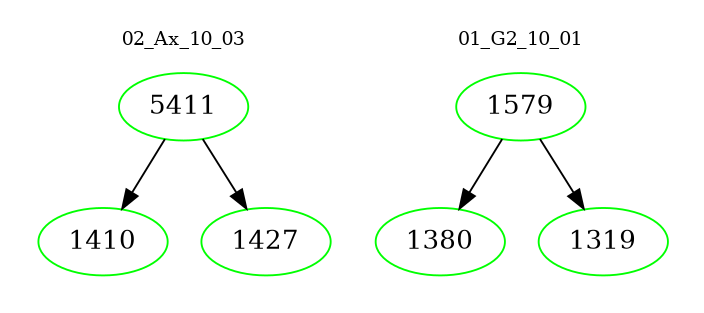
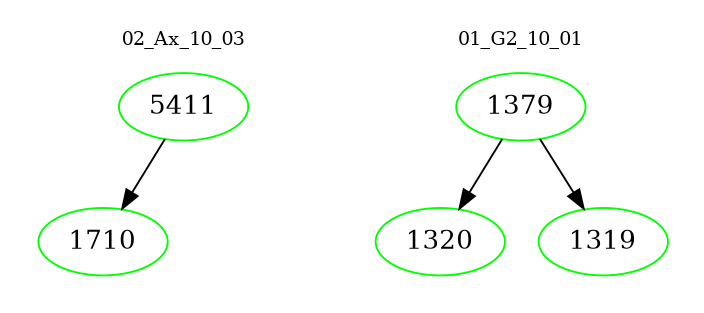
node "1579": label "1579" -> "1379"
node "1410": label "1410" -> "1710"
node "1427": removed
node "1380": label "1380" -> "1320"
